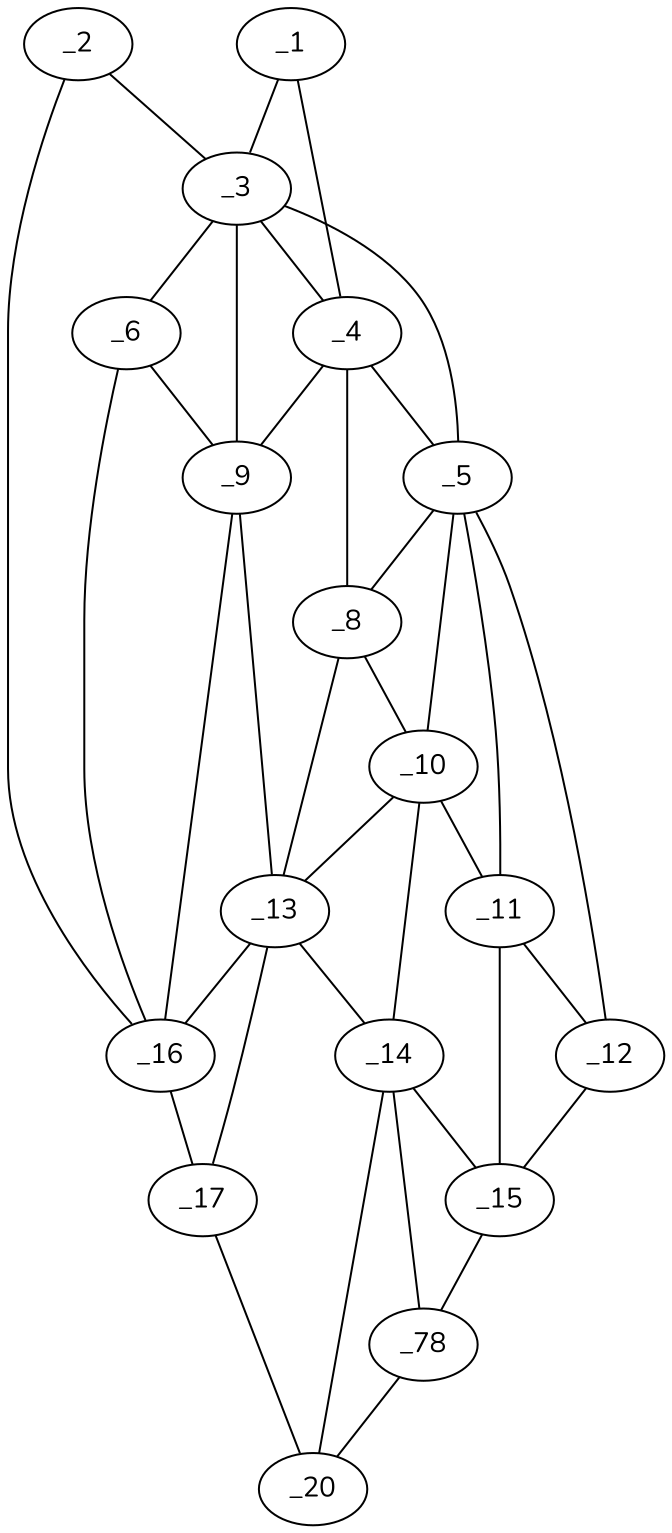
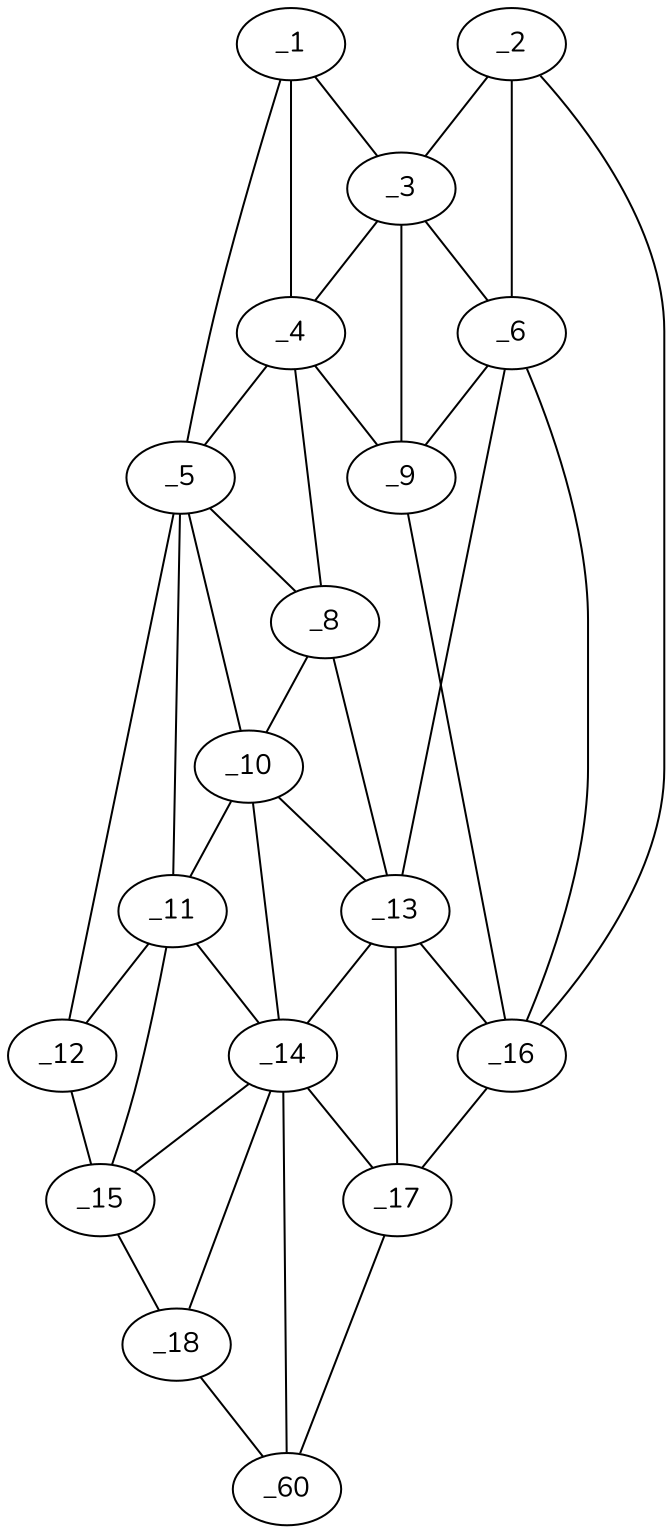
edge "_2" -- "_6": added
edge "_3" -- "_5": now "_1" -- "_5"
edge "_9" -- "_13": now "_6" -- "_13"
edge "_11" -- "_14": added
edge "_14" -- "_17": added
node "_78": label "_78" -> "_18"
node "_20": label "_20" -> "_60"
